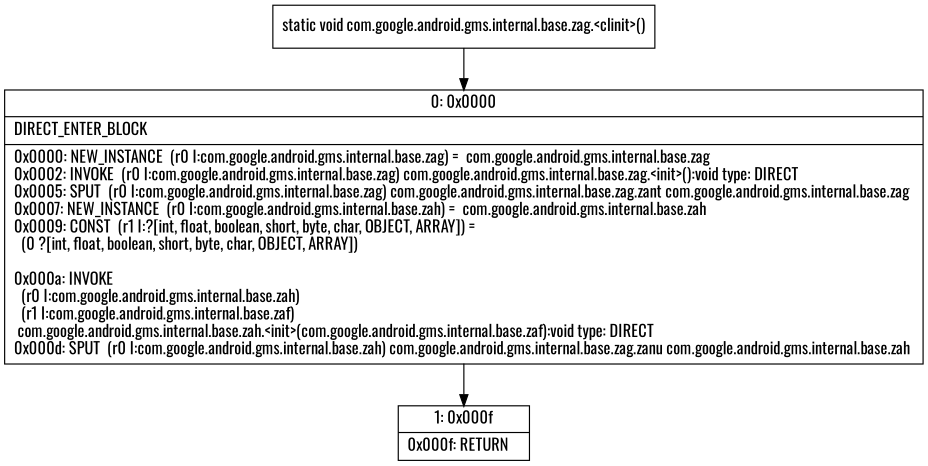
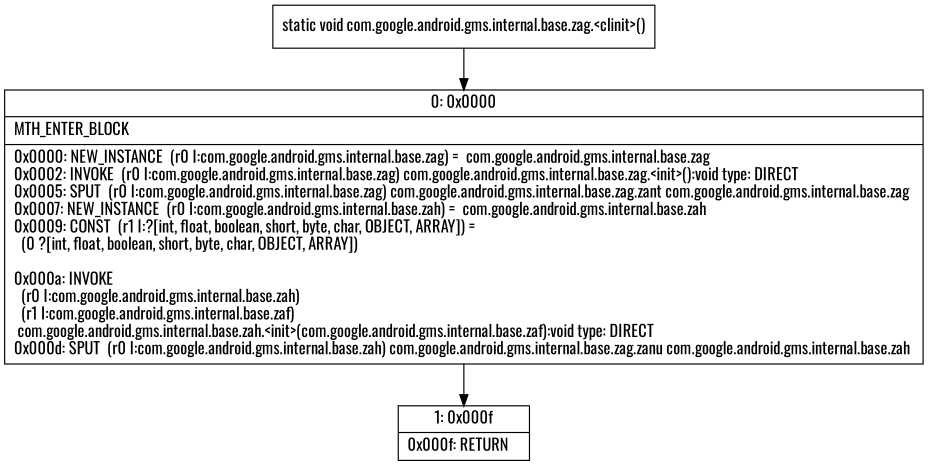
node "0: 0x0000": text "DIRECT_ENTER_BLOCK" -> "MTH_ENTER_BLOCK"
